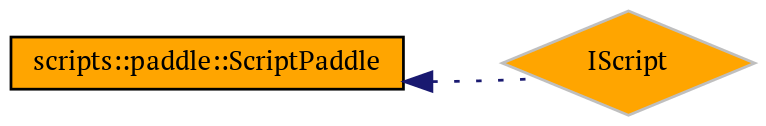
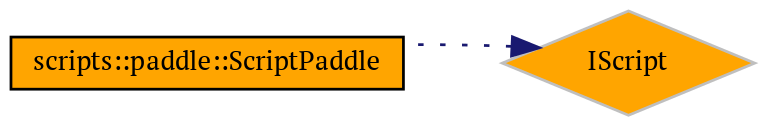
edge "IScript" -> "scripts::paddle::ScriptPaddle": reversed
